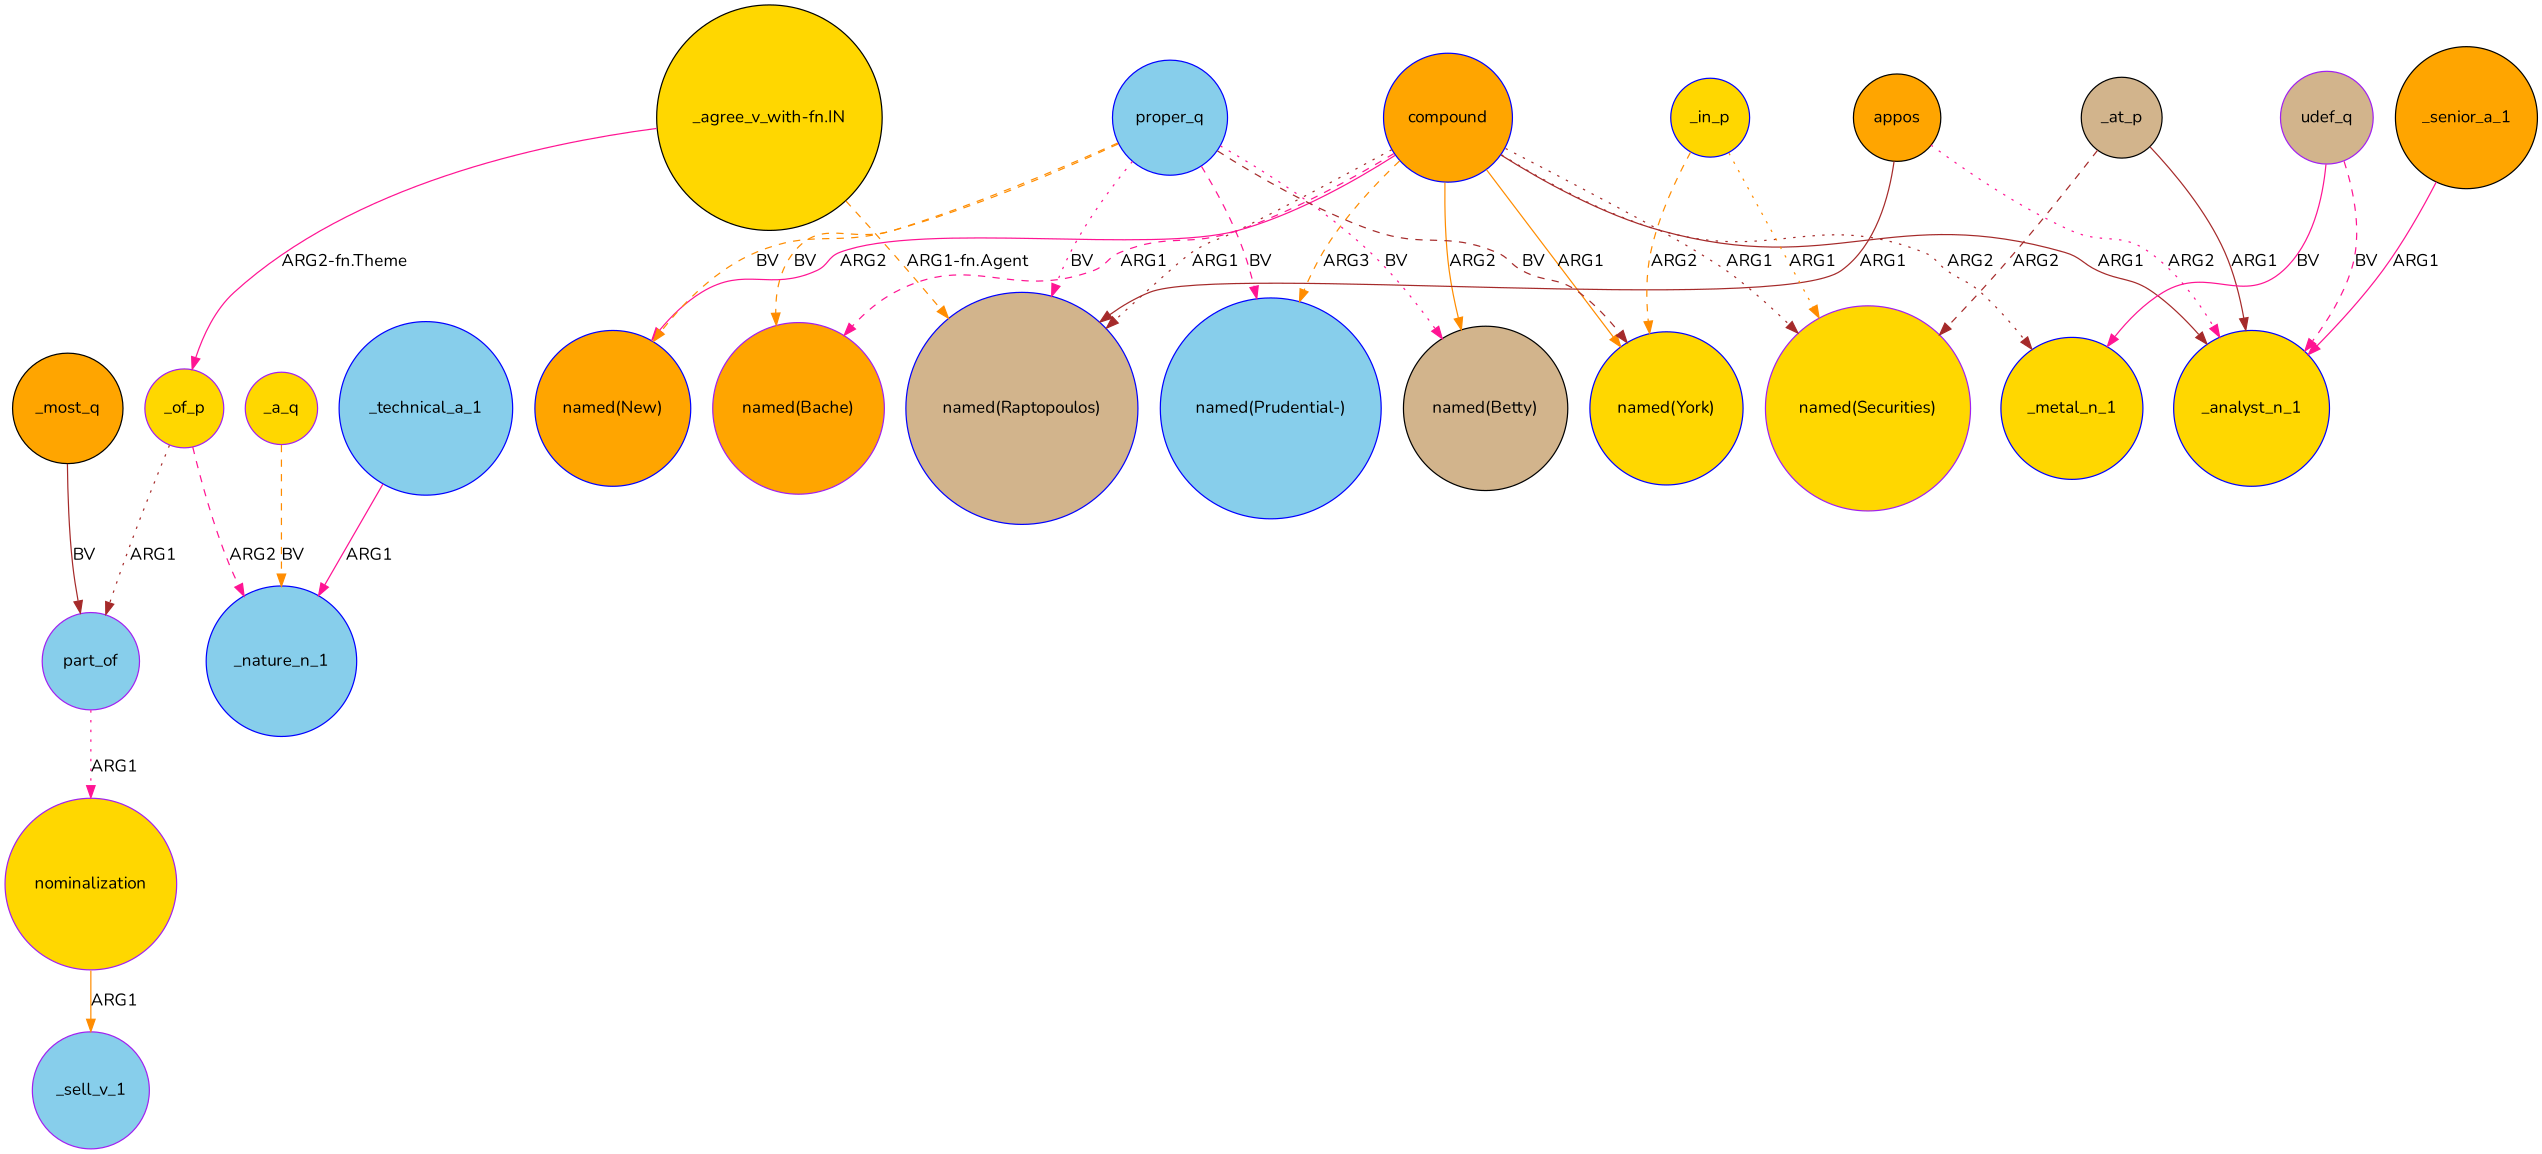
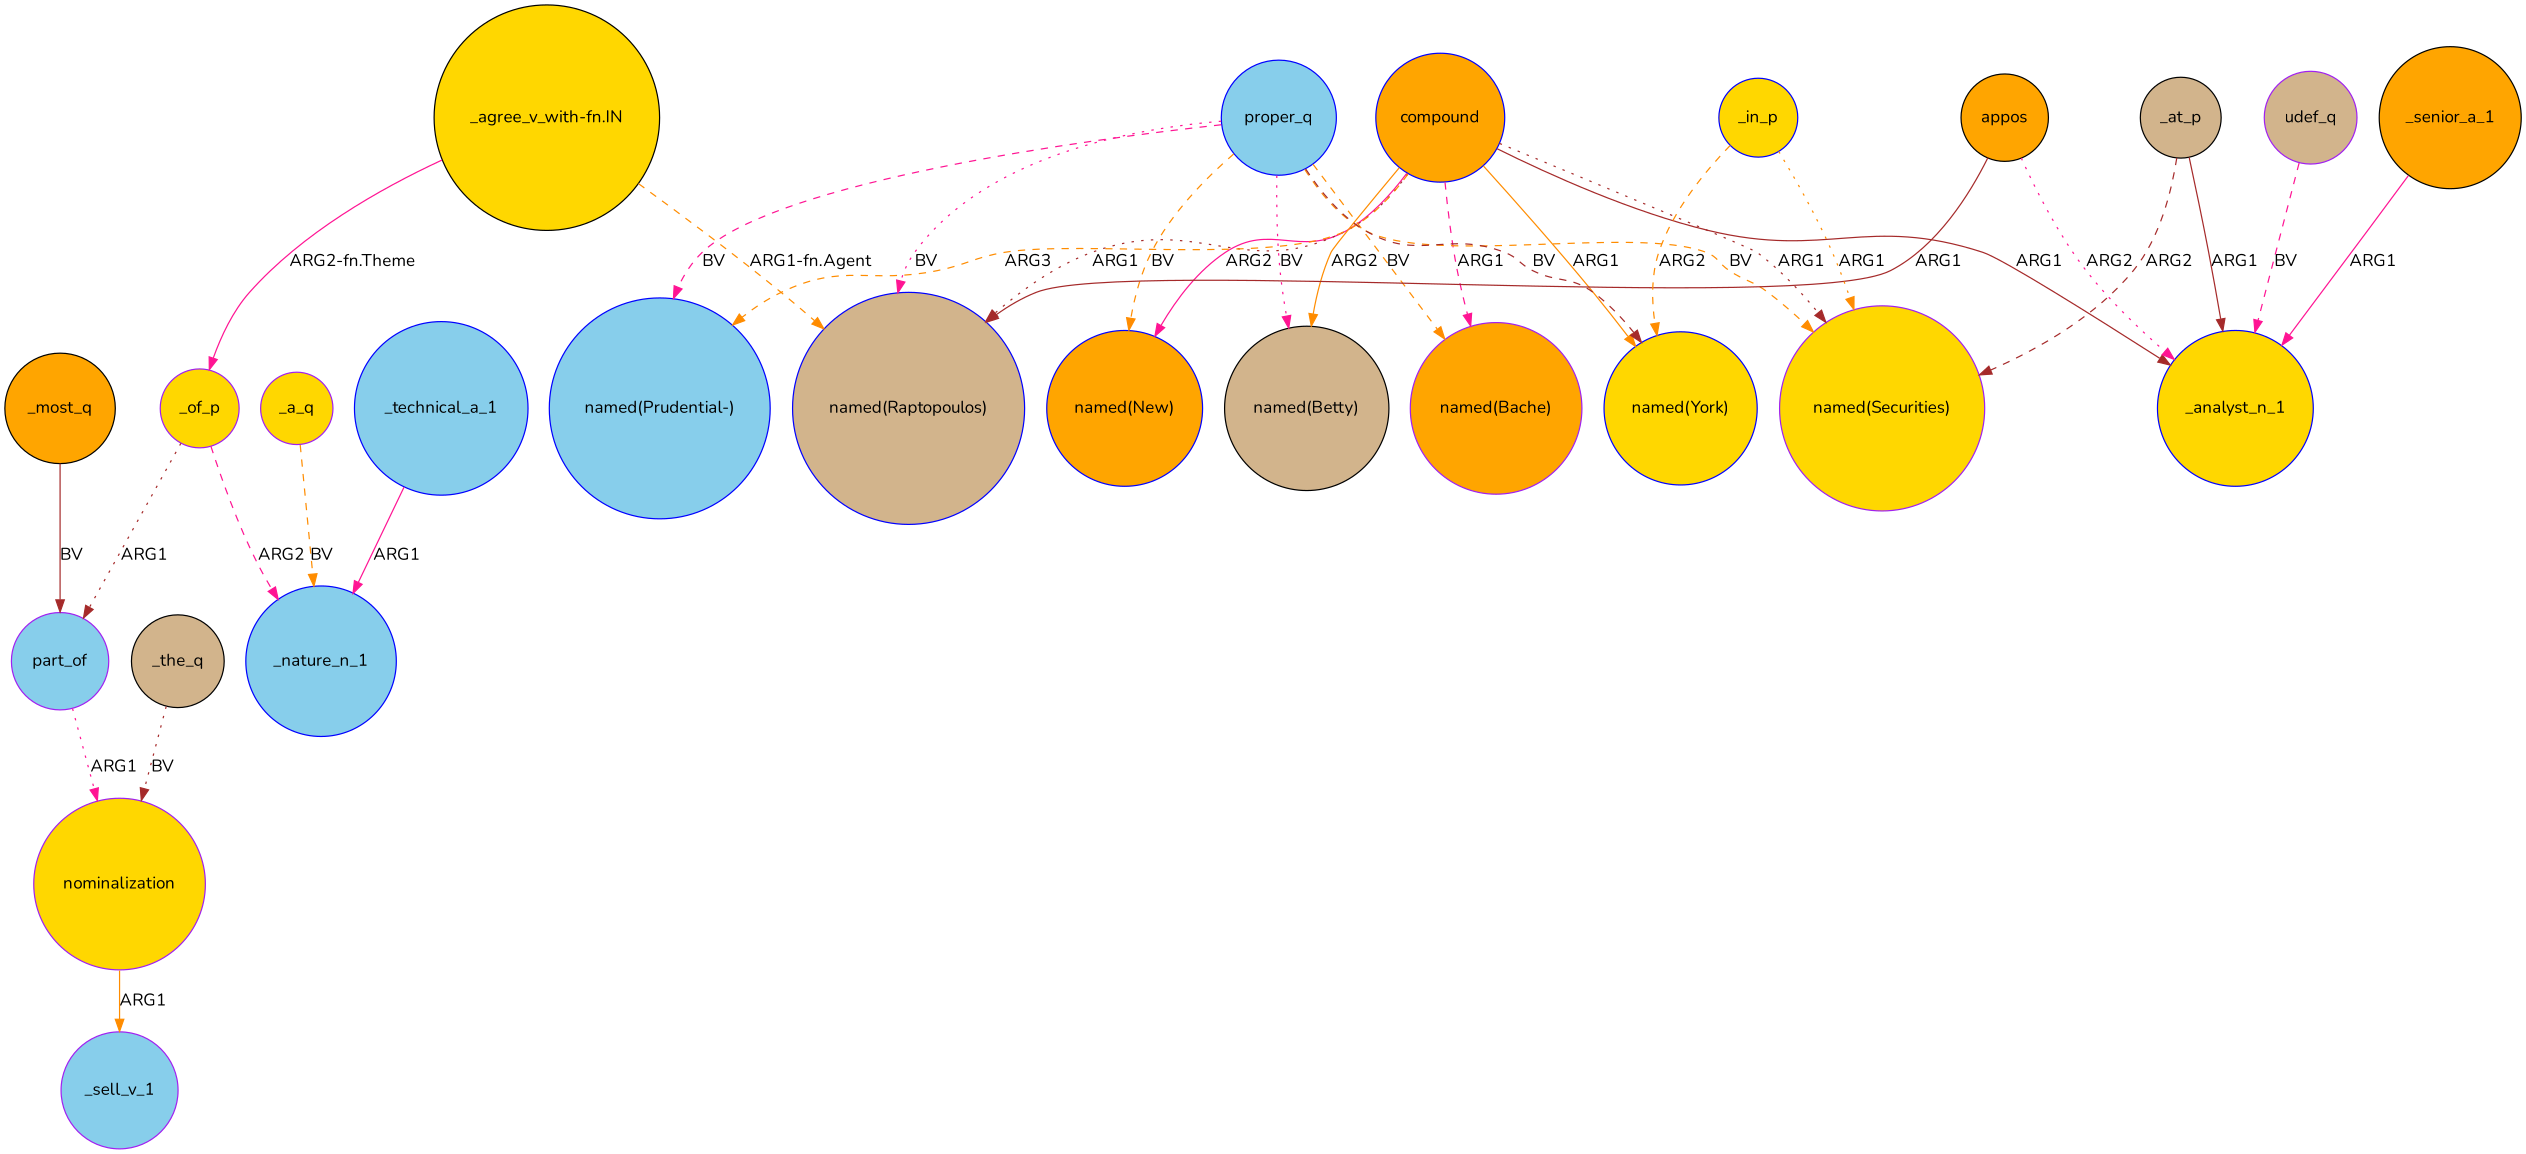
edge "proper_q" -> "named(Securities)": added, label "BV"
node "_metal_n_1": removed
node "_the_q": added
